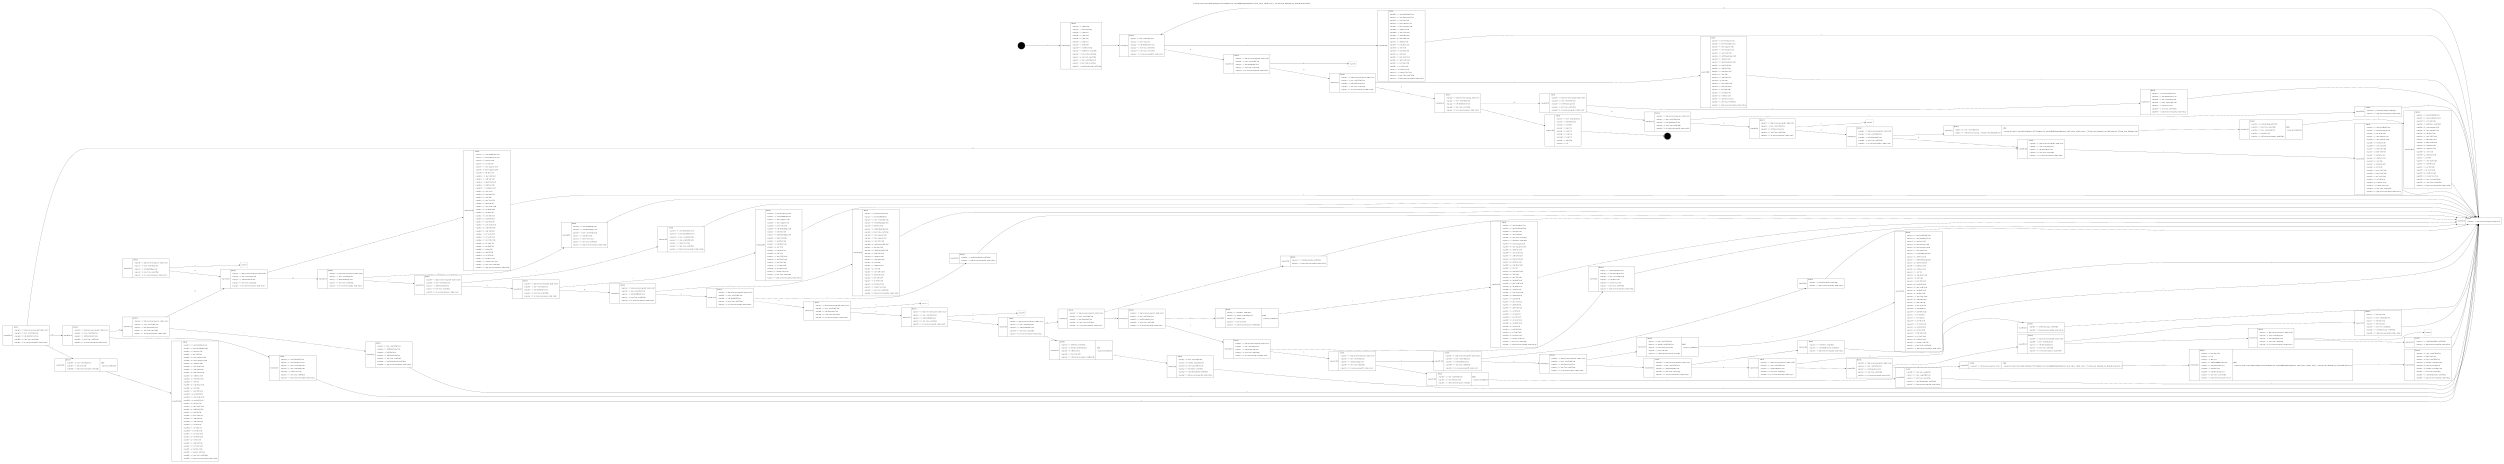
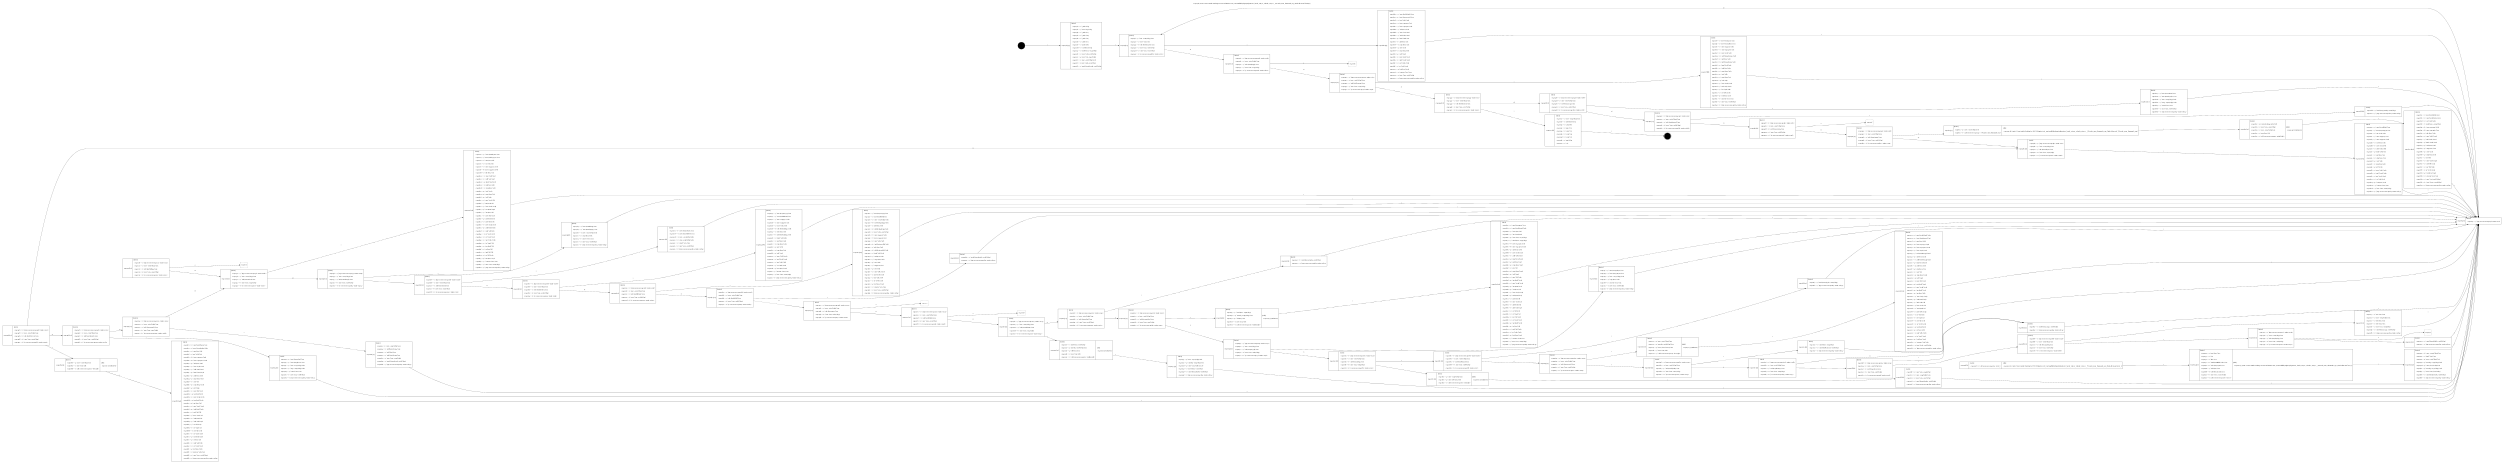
edge "0x4016df [25]" -> "0x40196f [5]": now "0x4016df [25]" -> "0x401b97 [12]"
